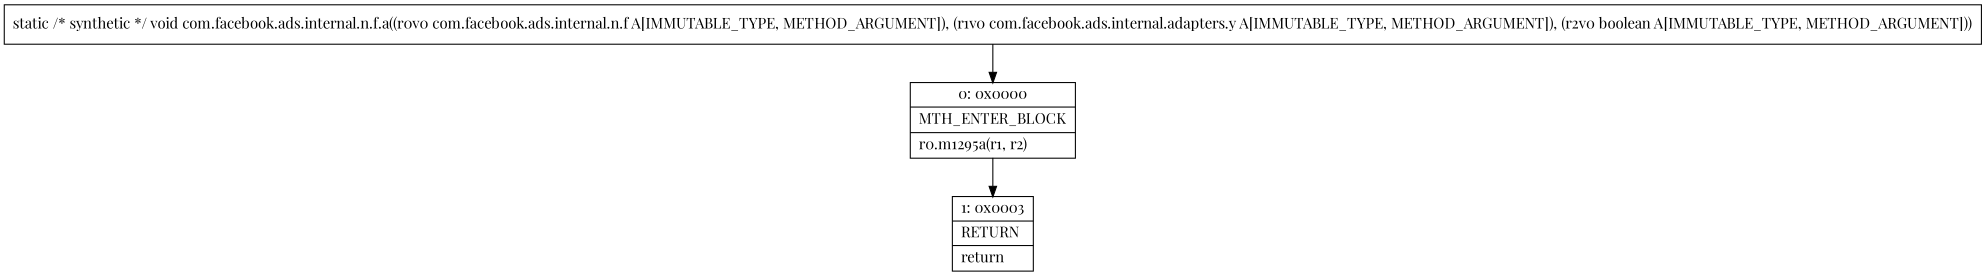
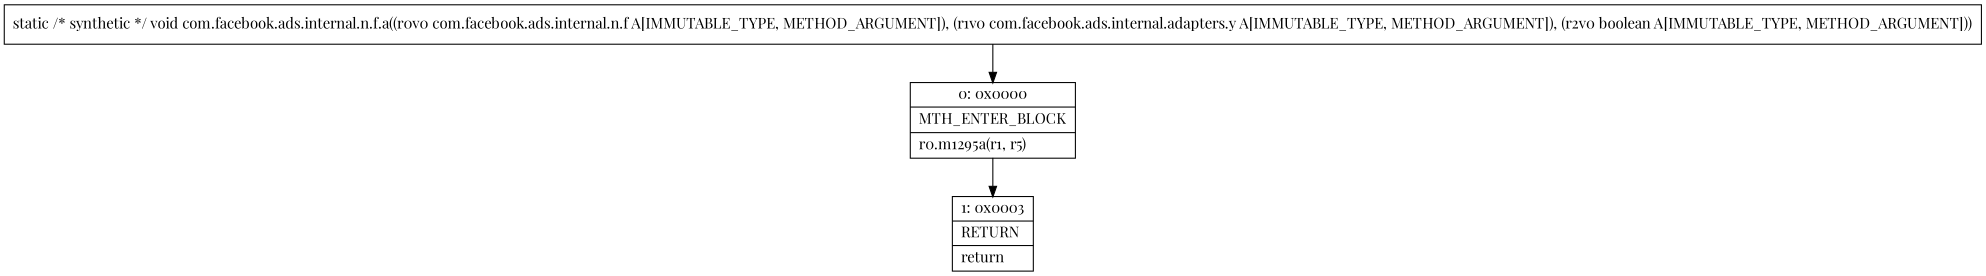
node "0: 0x0000": text "r0.m1295a(r1, r2)" -> "r0.m1295a(r1, r5)"
